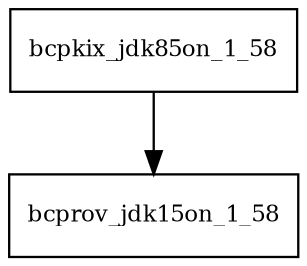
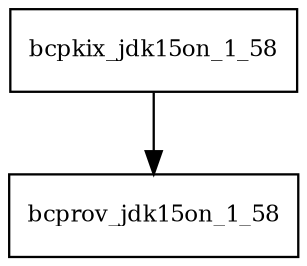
node "bcpkix_jdk85on_1_58": label "bcpkix_jdk85on_1_58" -> "bcpkix_jdk15on_1_58"
